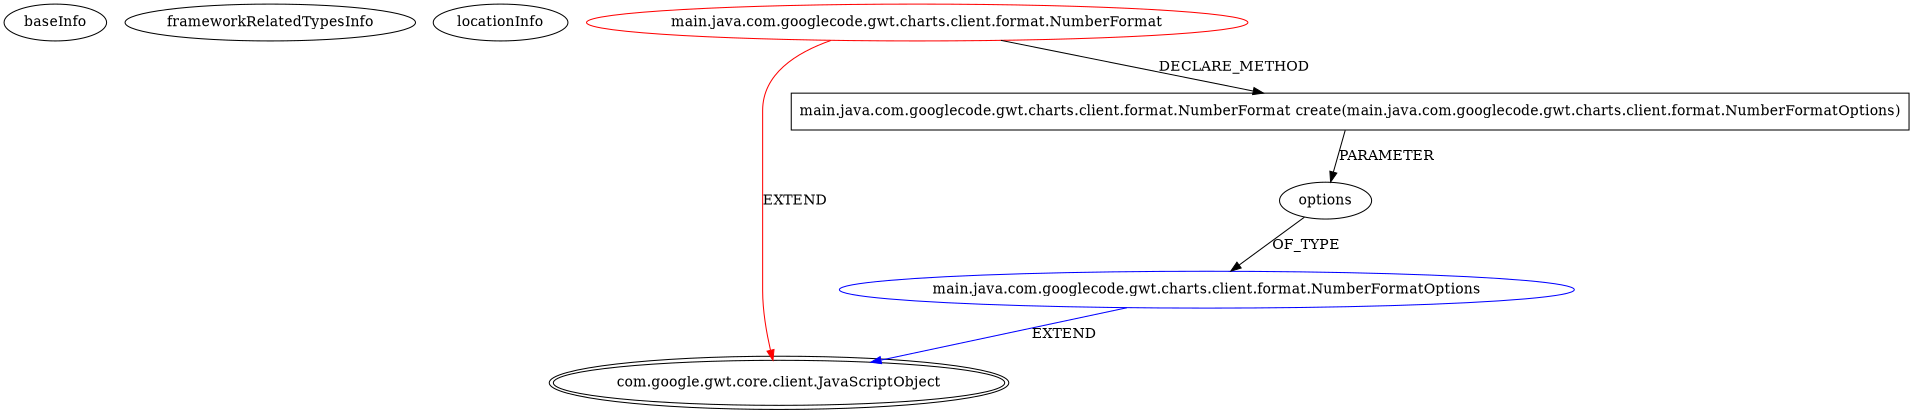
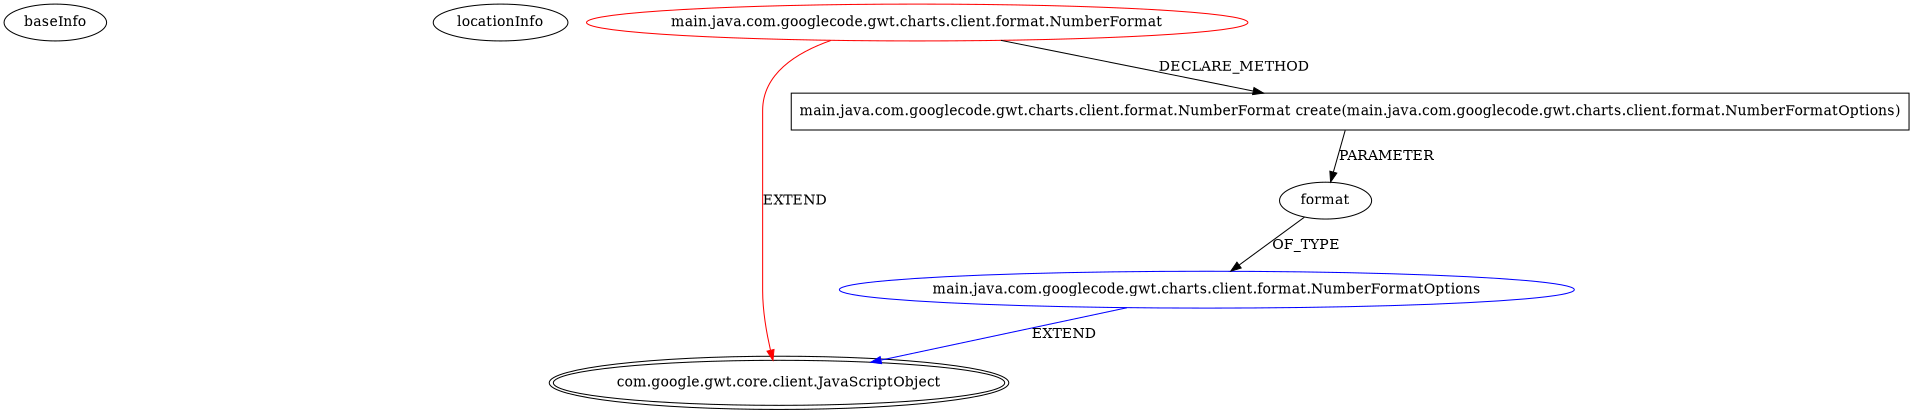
node "frameworkRelatedTypesInfo": removed
node "options": label "options" -> "format"
